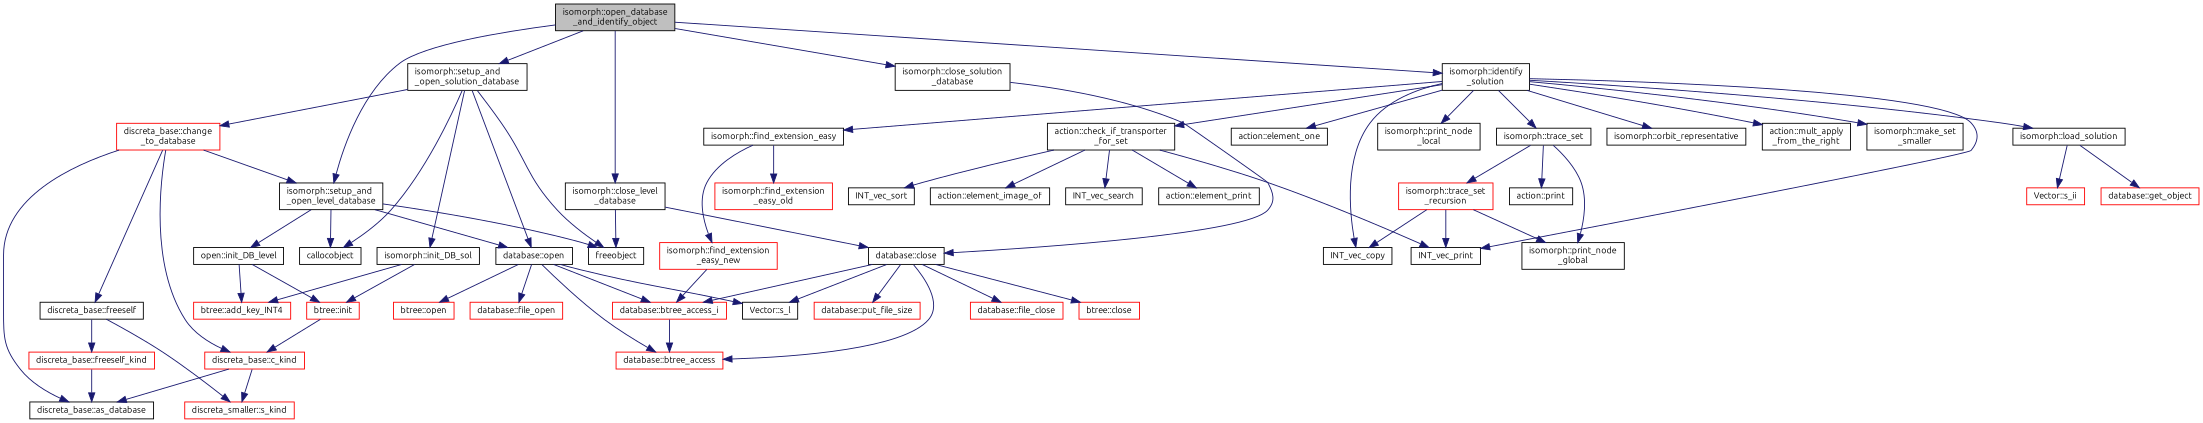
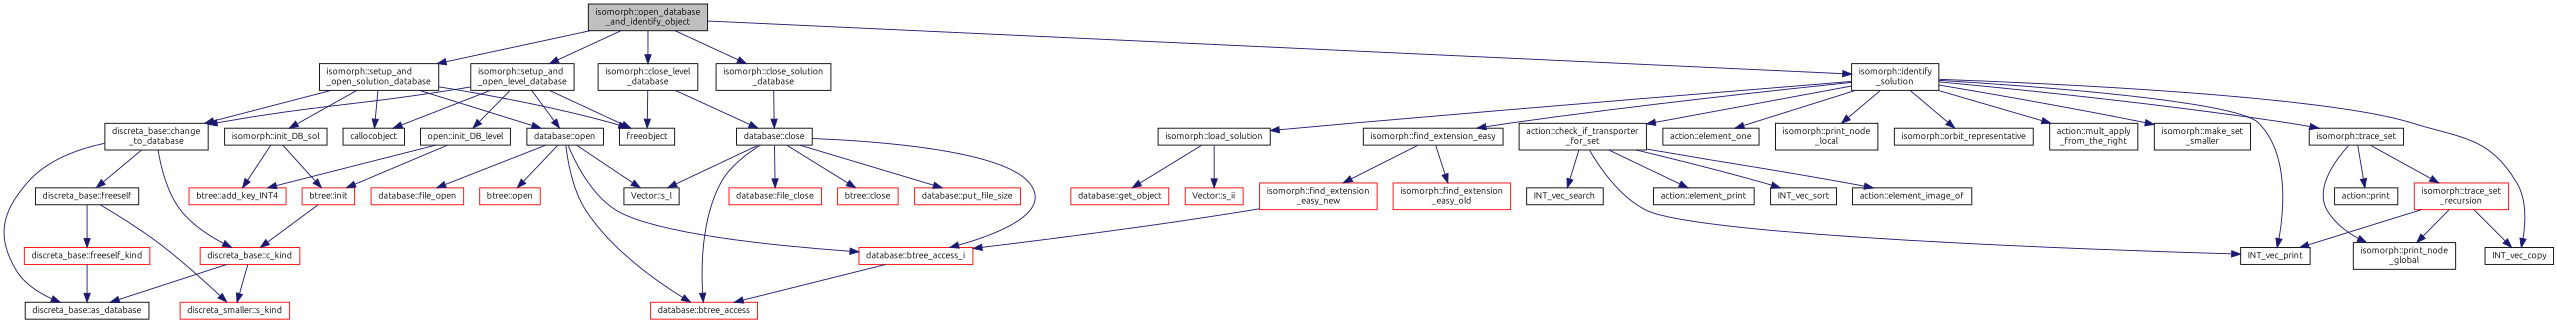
node "discreta_base::change _to_database": color red -> black
edge "discreta_base::change _to_database" -> "isomorph::setup_and _open_level_database": reversed
